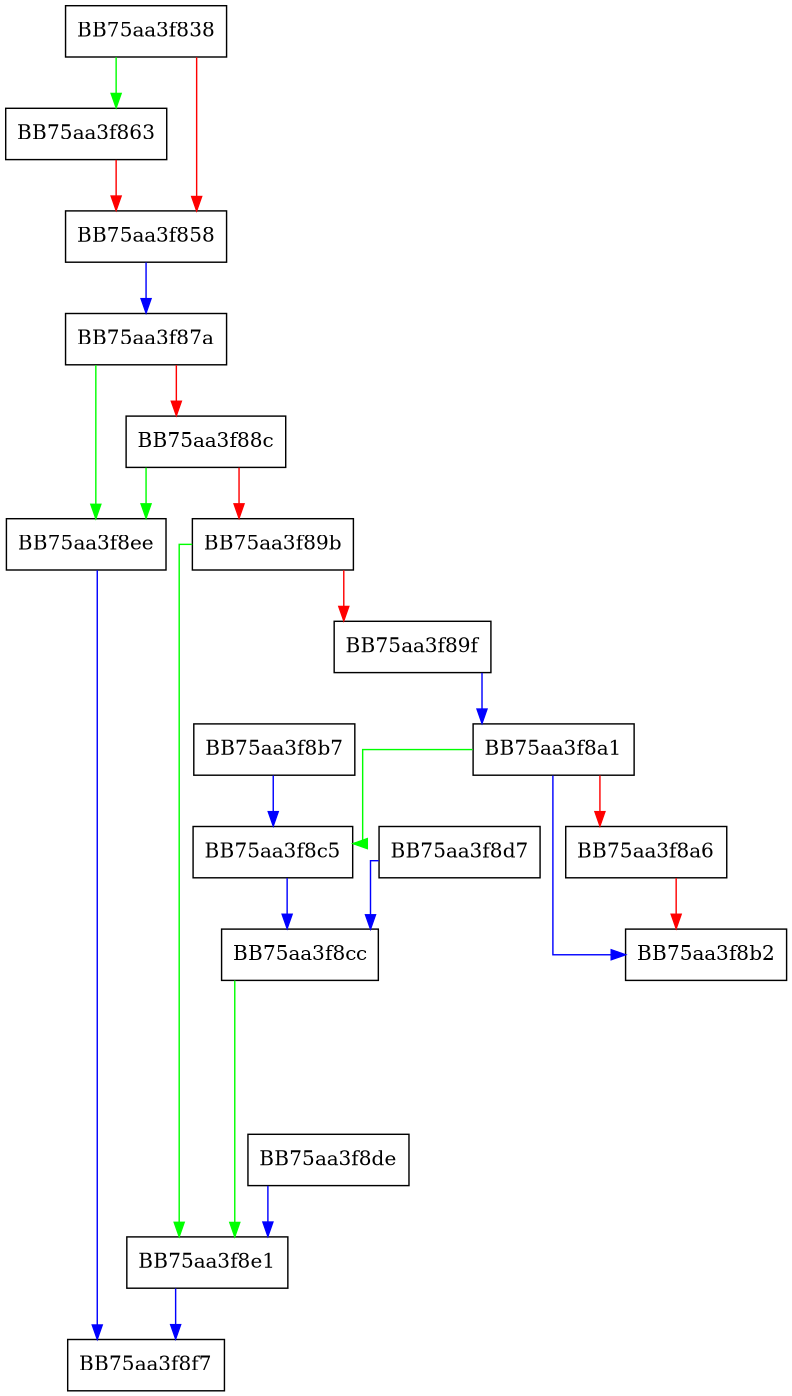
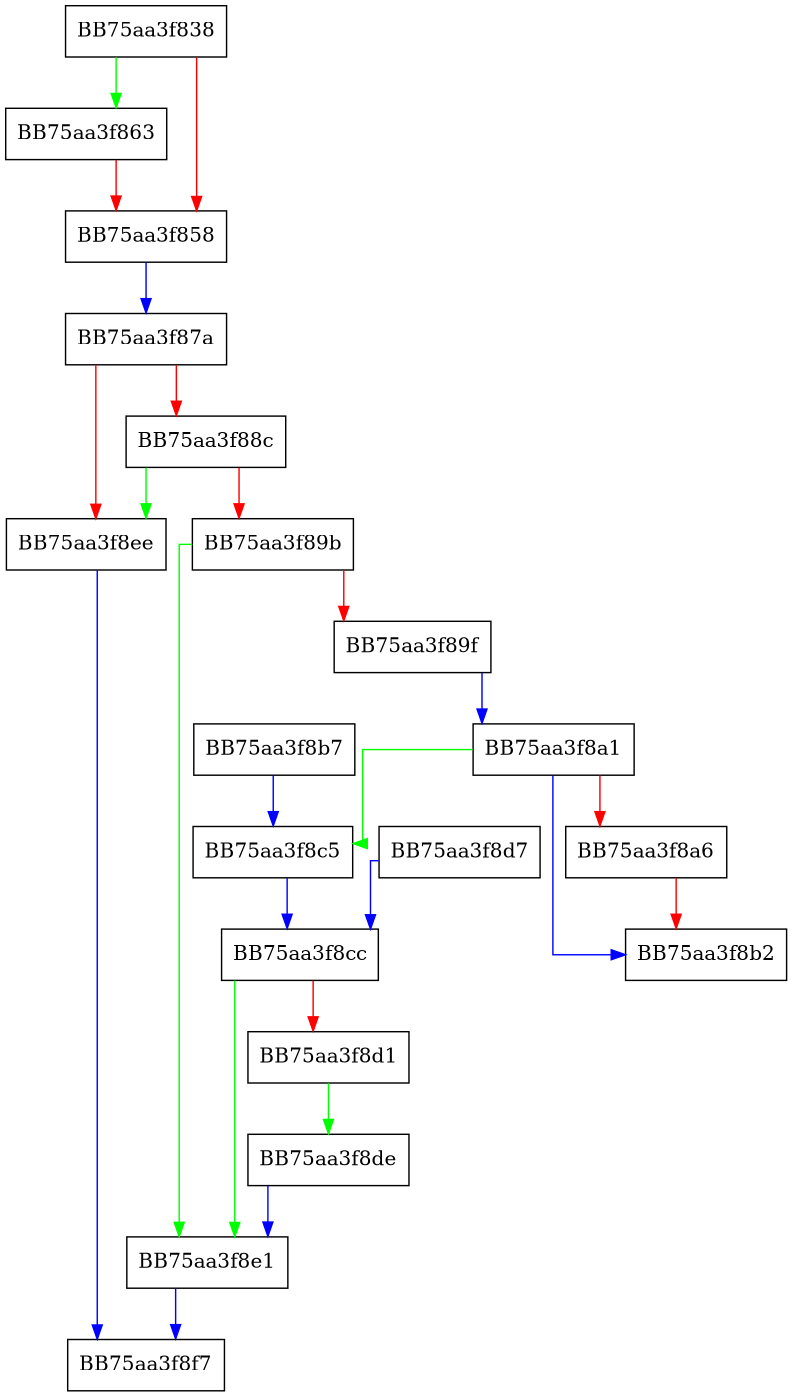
edge "BB75aa3f87a" -> "BB75aa3f8ee": color green -> red
node "BB75aa3f8d1": added
